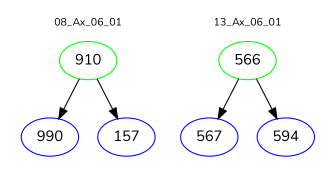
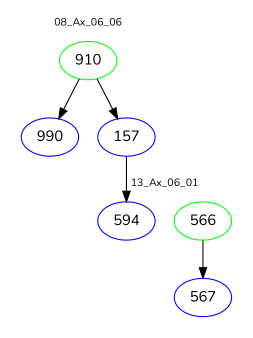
cluster "08_Ax_06_01": label "08_Ax_06_01" -> "08_Ax_06_06"
edge "566" -> "594": now "157" -> "594"
